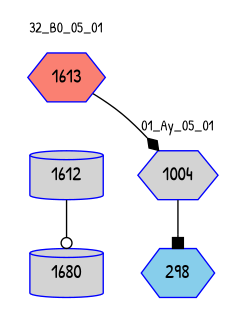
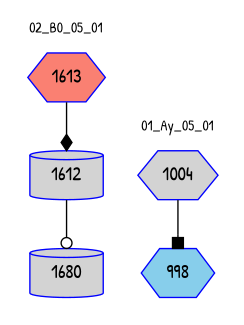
cluster "32_B0_05_01": label "32_B0_05_01" -> "02_B0_05_01"
edge "1613" -> "1004": now "1613" -> "1612"
node "298": label "298" -> "998"
